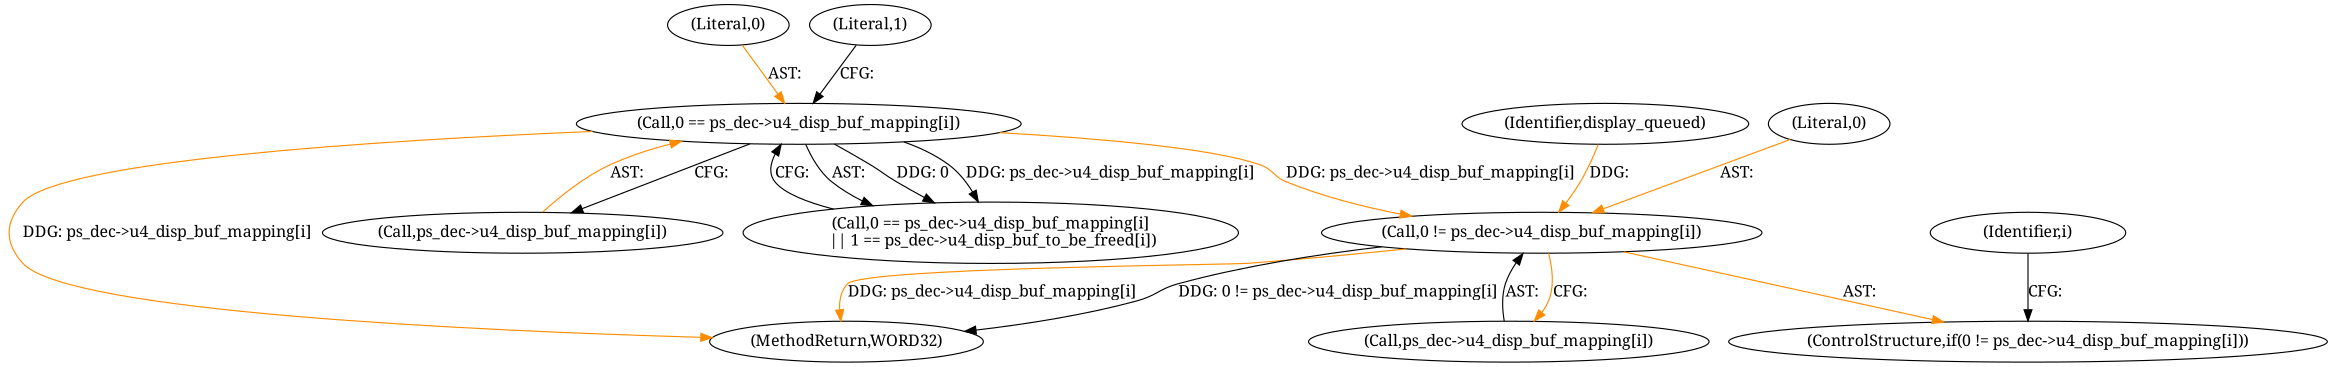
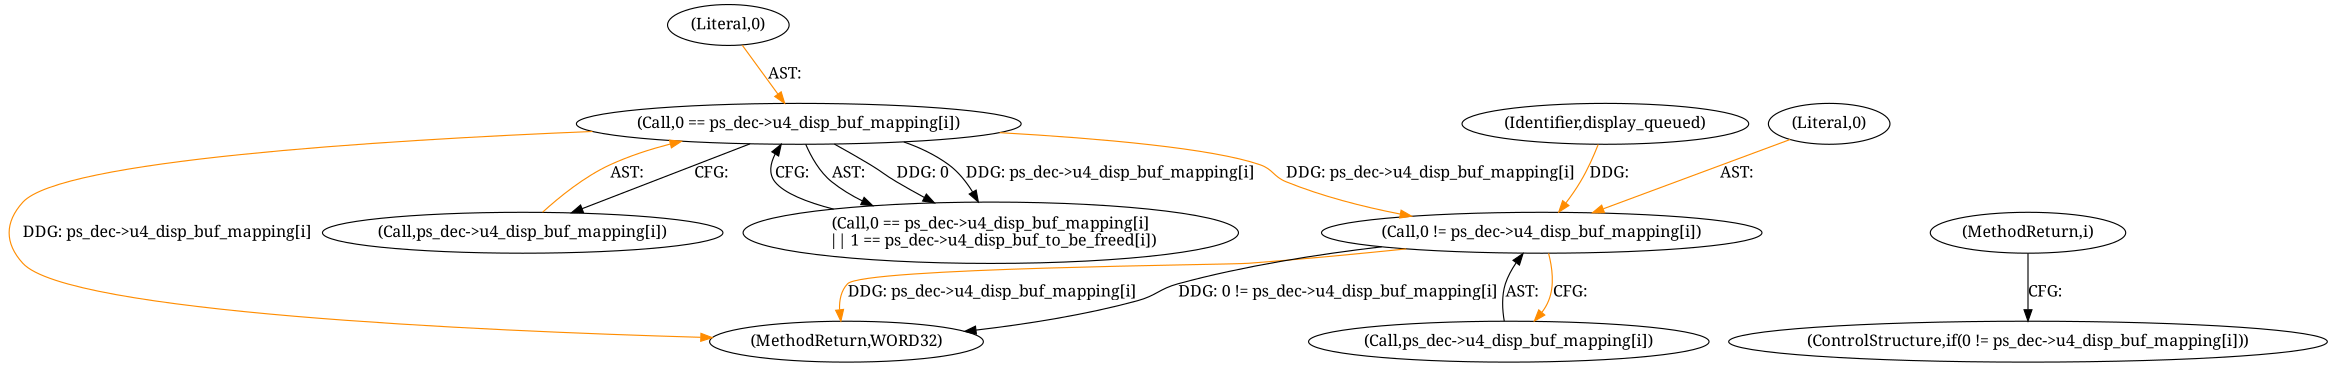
node "(Literal,1)": removed
node "(Identifier,i)": label "(Identifier,i)" -> "(MethodReturn,i)"
edge "(Call,0 != ps_dec->u4_disp_buf_mapping[i])" -> "(ControlStructure,if(0 != ps_dec->u4_disp_buf_mapping[i]))": removed, label "AST:"
